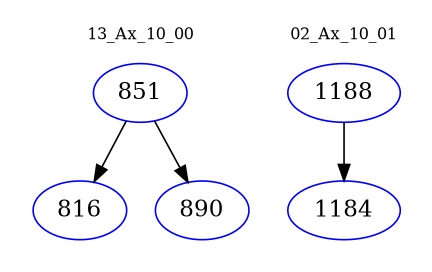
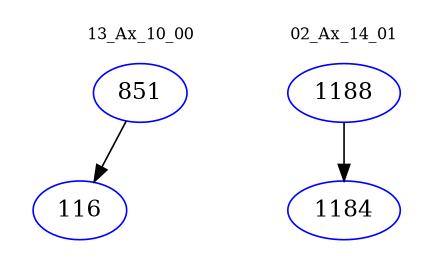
cluster "02_Ax_10_01": label "02_Ax_10_01" -> "02_Ax_14_01"
node "816": label "816" -> "116"
node "890": removed
